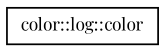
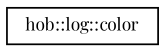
node "color::log::color": label "color::log::color" -> "hob::log::color"
